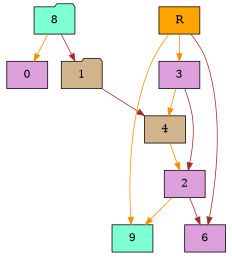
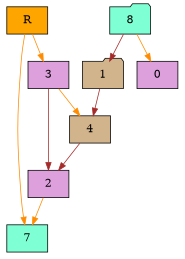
edge "4" -> "2": color darkorange -> brown
node "9": label "9" -> "7"
node "6": removed
